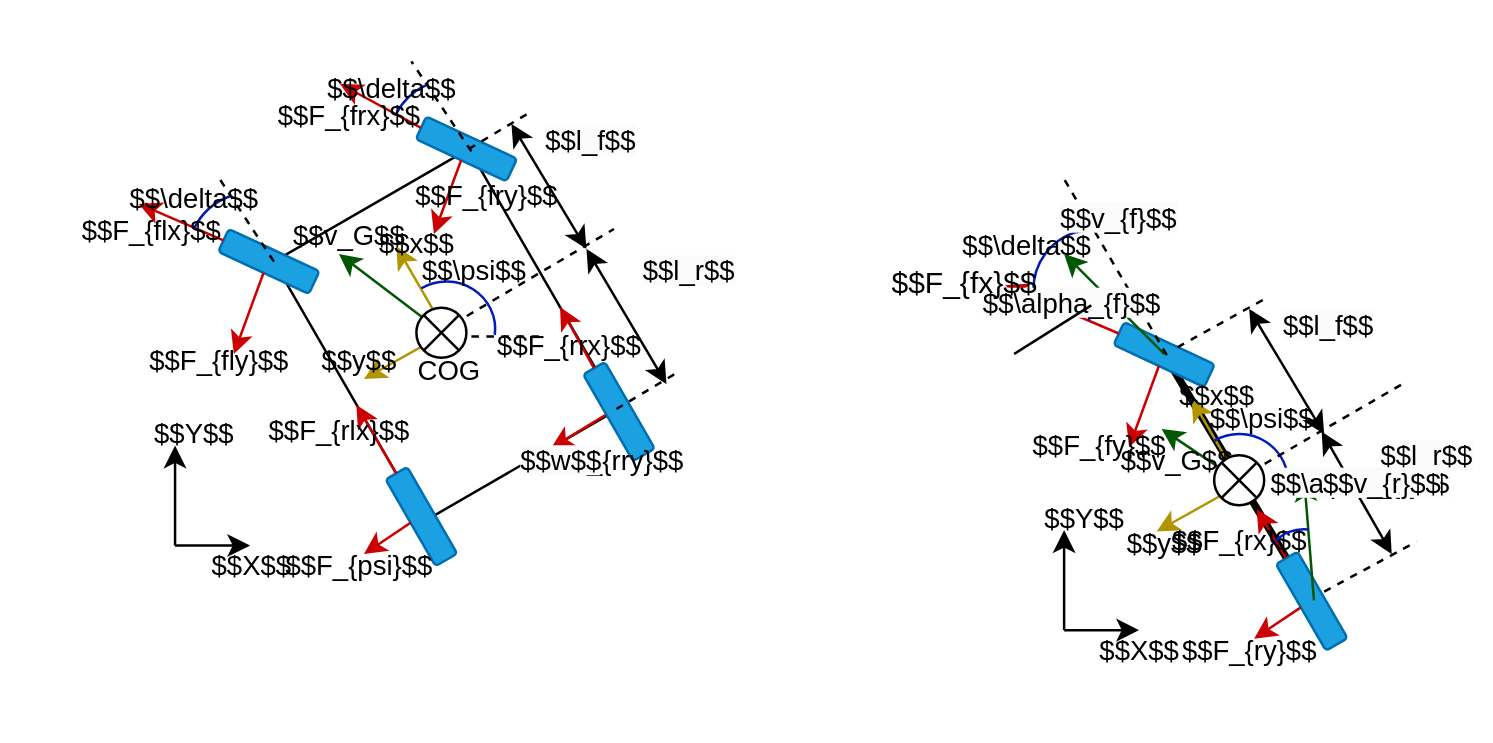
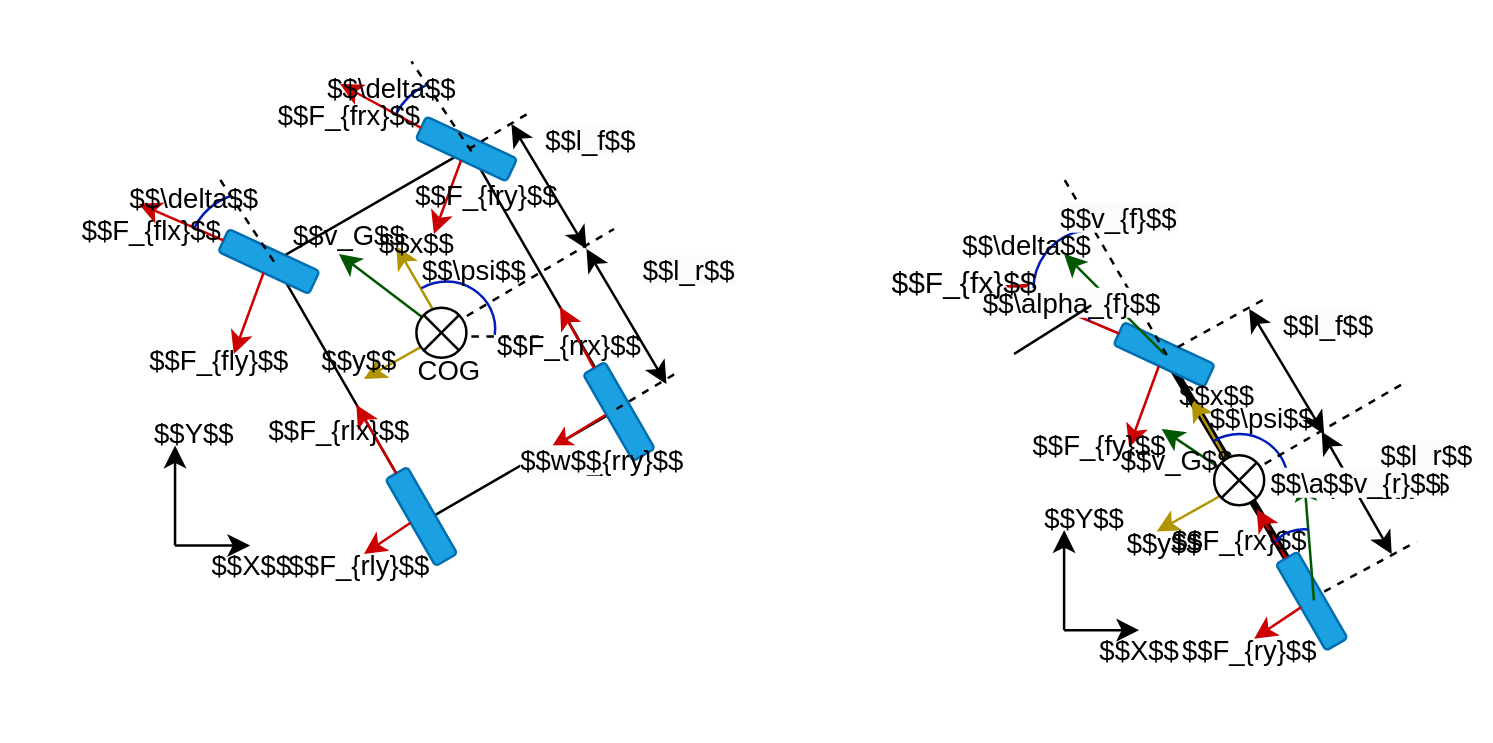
node "$$F_{psi}$$": label "$$F_{psi}$$" -> "$$F_{rly}$$"
